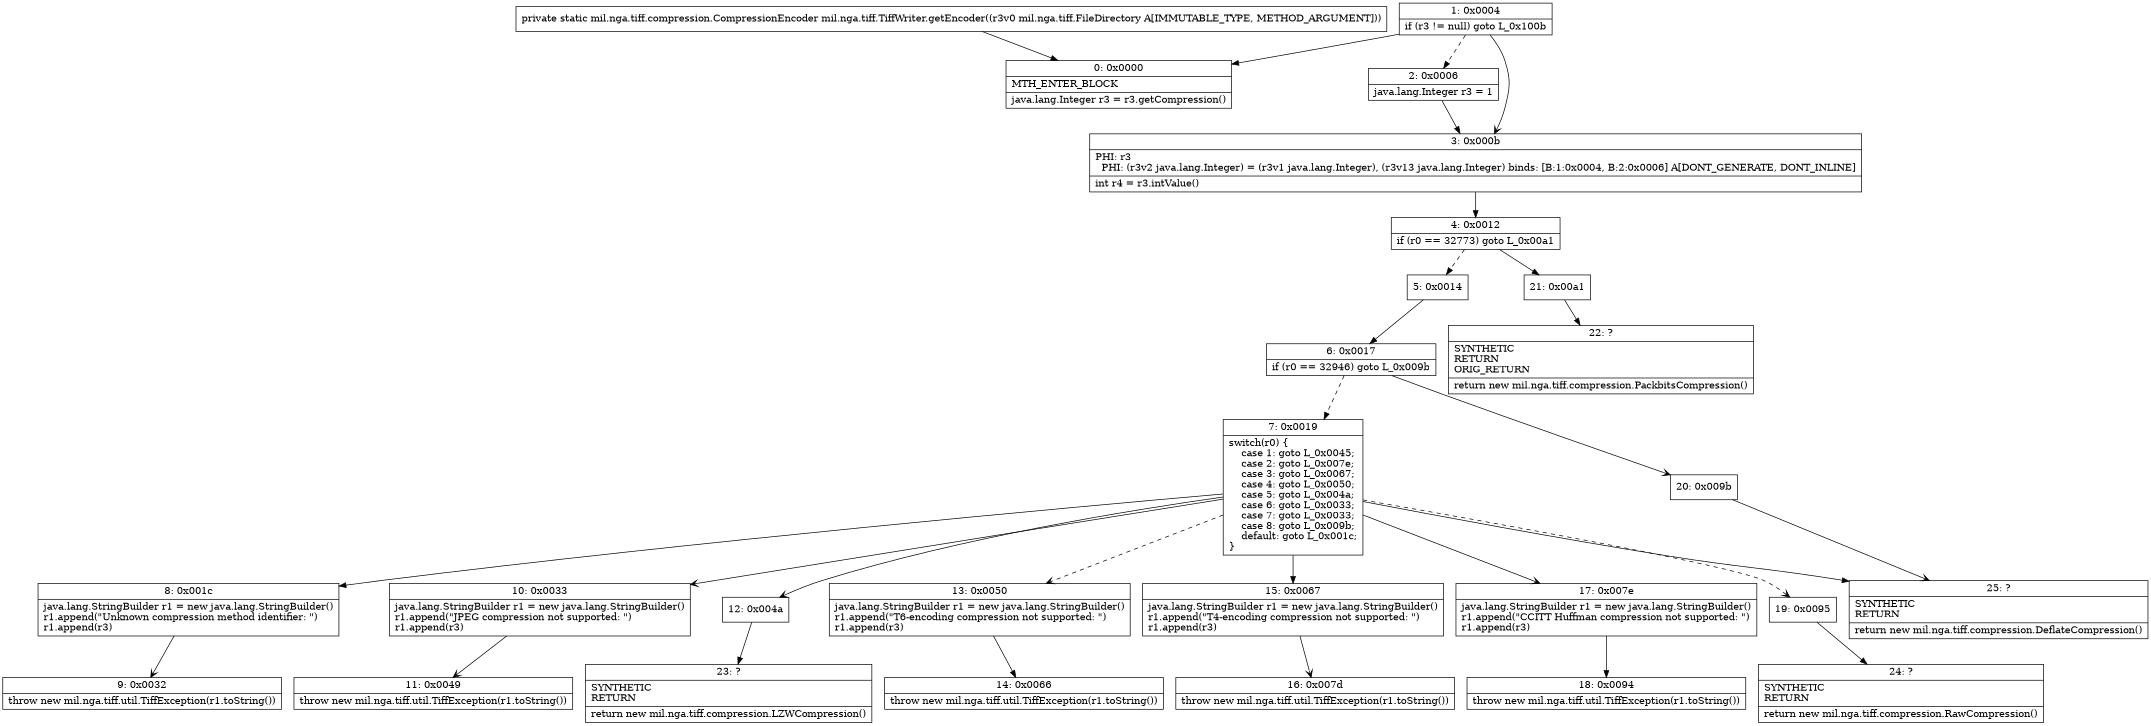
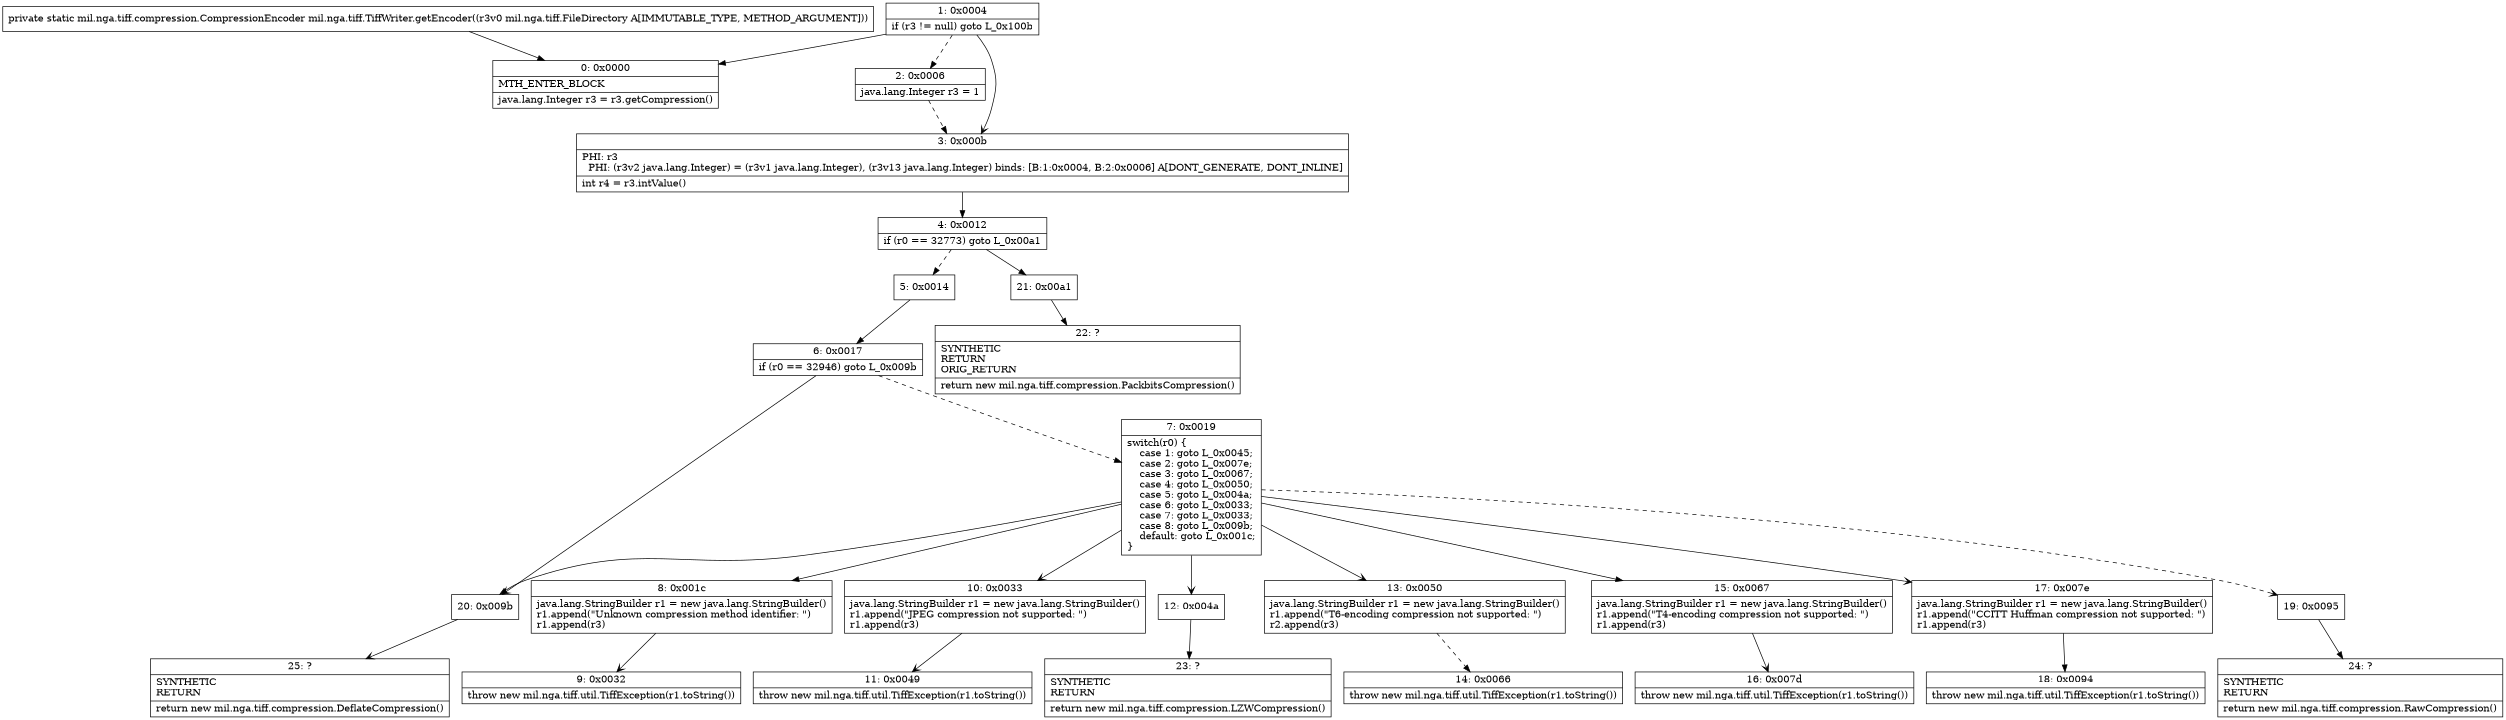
edge "2: 0x0006" -> "3: 0x000b": style solid -> dashed
edge "7: 0x0019" -> "13: 0x0050": style dashed -> solid
edge "7: 0x0019" -> "25: ?": now "7: 0x0019" -> "20: 0x009b"
node "13: 0x0050": text "r1.append(r3)" -> "r2.append(r3)"
edge "13: 0x0050" -> "14: 0x0066": style solid -> dashed
